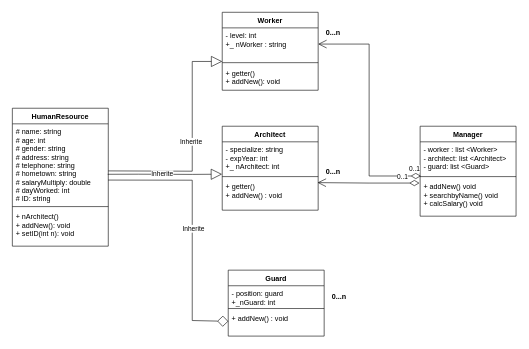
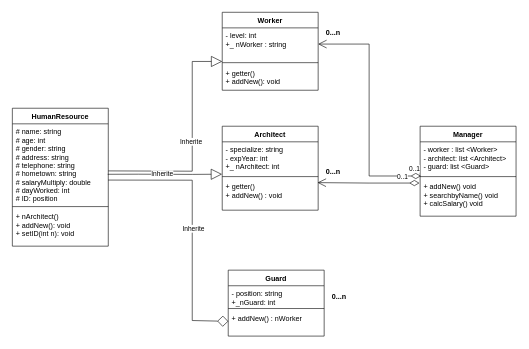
node "# name: string # age: int # gender: string # address: string # telephone: string # hometown: string # salaryMultiply: double # dayWorked: int # ID: string": label "# name: string # age: int # gender: string # address: string # telephone: string # hometown: string # salaryMultiply: double # dayWorked: int # ID: string" -> "# name: string # age: int # gender: string # address: string # telephone: string # hometown: string # salaryMultiply: double # dayWorked: int # ID: position"
node "- position: guard +_nGuard: int": label "- position: guard +_nGuard: int" -> "- position: string +_nGuard: int"
node "+ addNew() : void": label "+ addNew() : void" -> "+ addNew() : nWorker"
